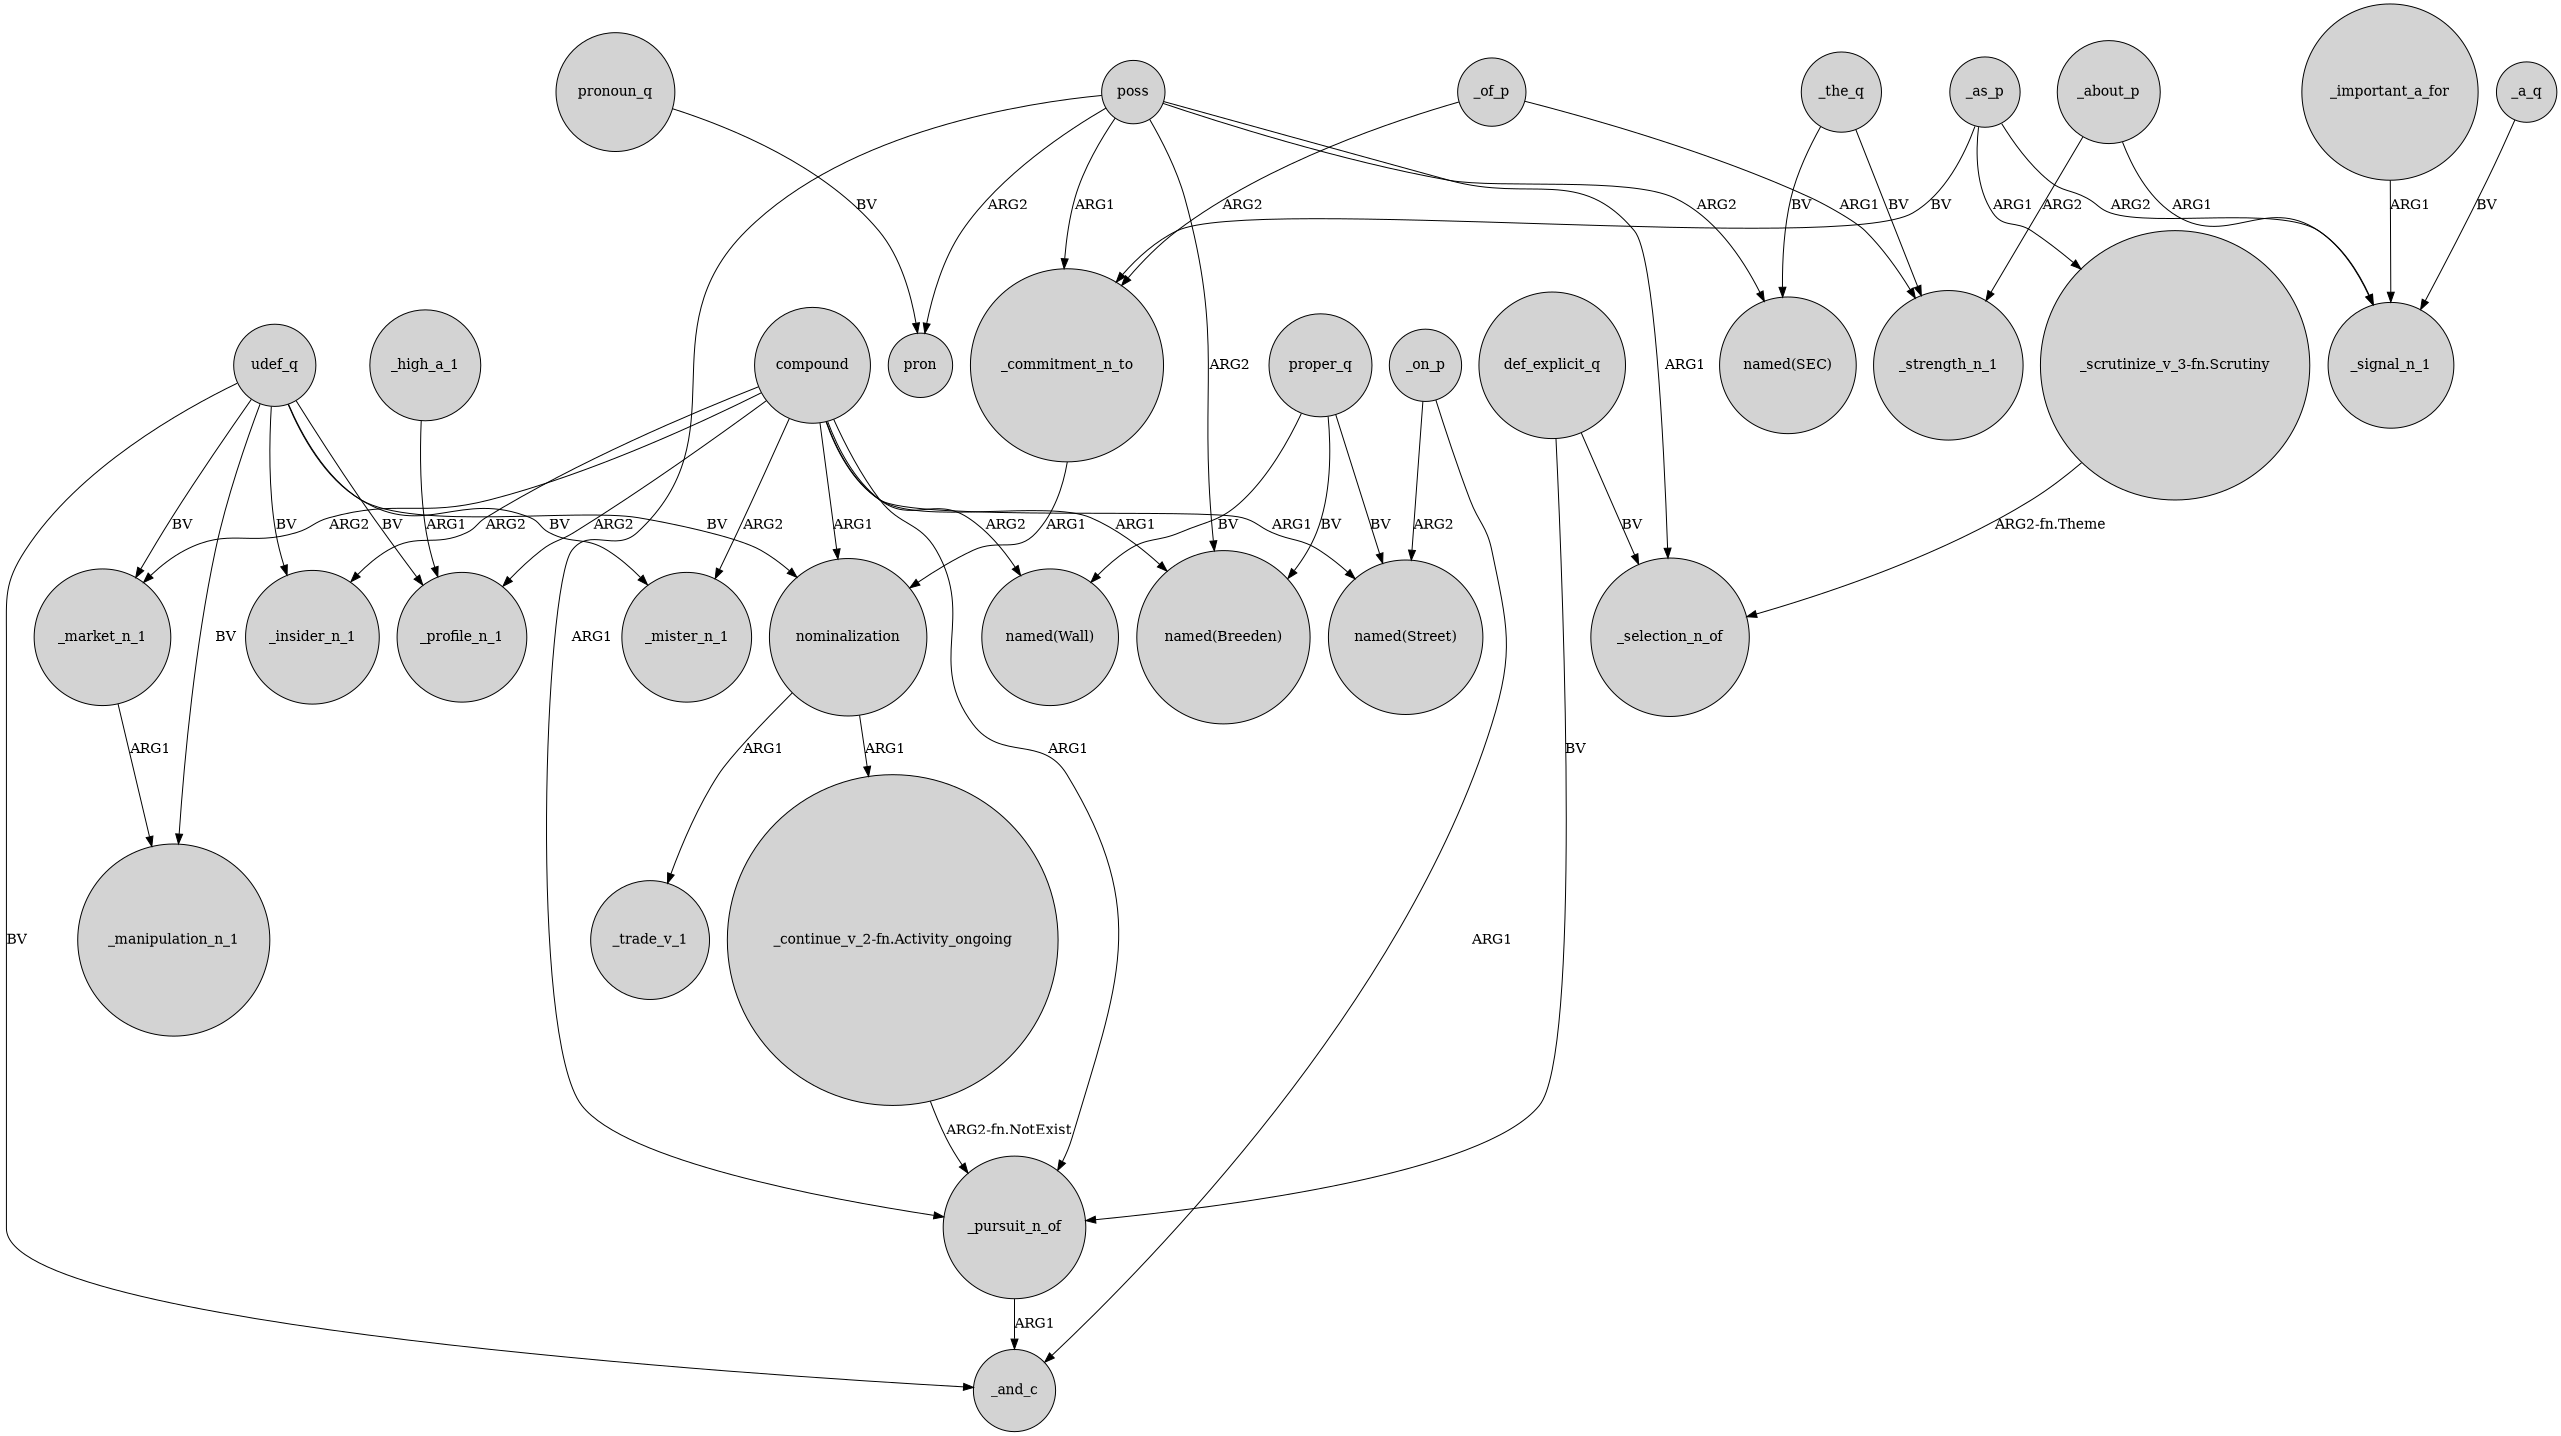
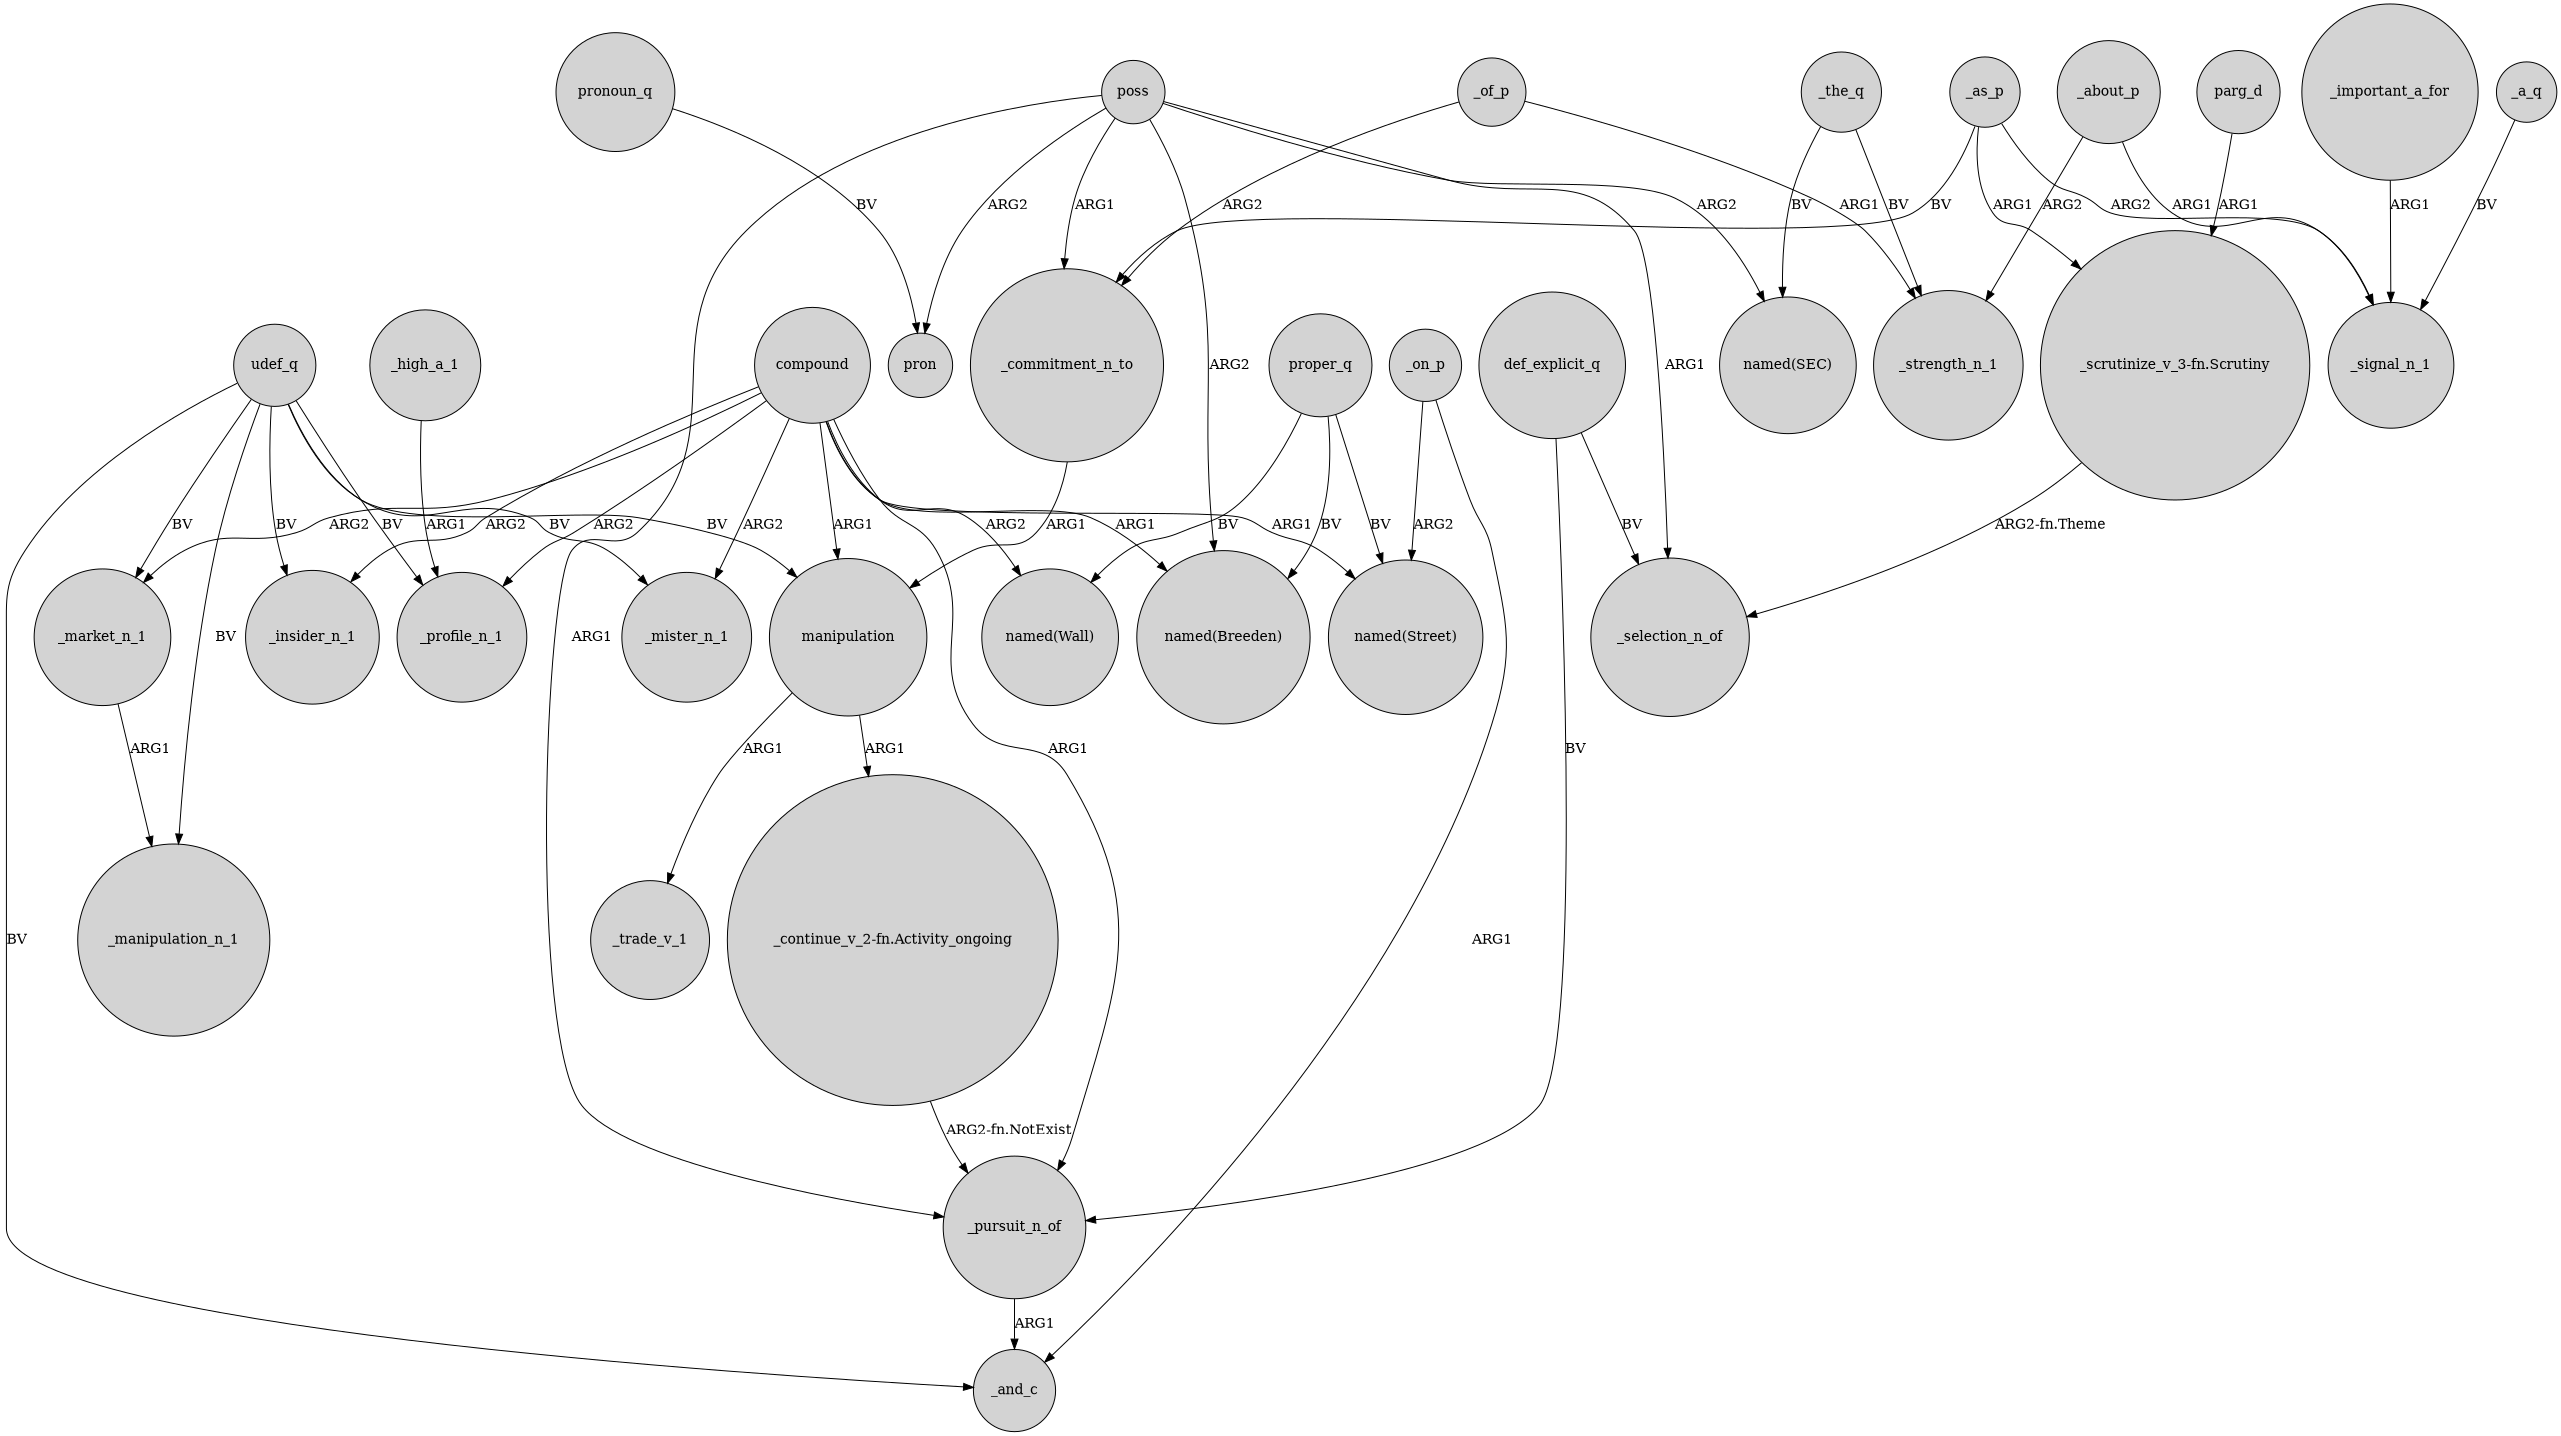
node "parg_d": added
node "nominalization": label "nominalization" -> "manipulation"
